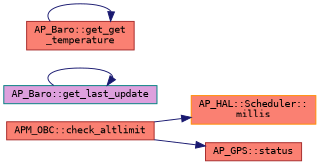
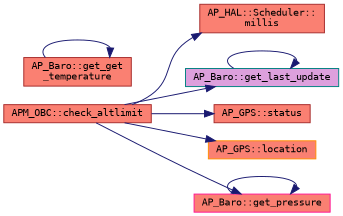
edge "APM_OBC::check_altlimit" -> "AP_Baro::get_last_update": added
node "AP_HAL::Scheduler:: millis": color darkorange -> brown
node "AP_GPS::location": added
node "AP_Baro::get_pressure": added
